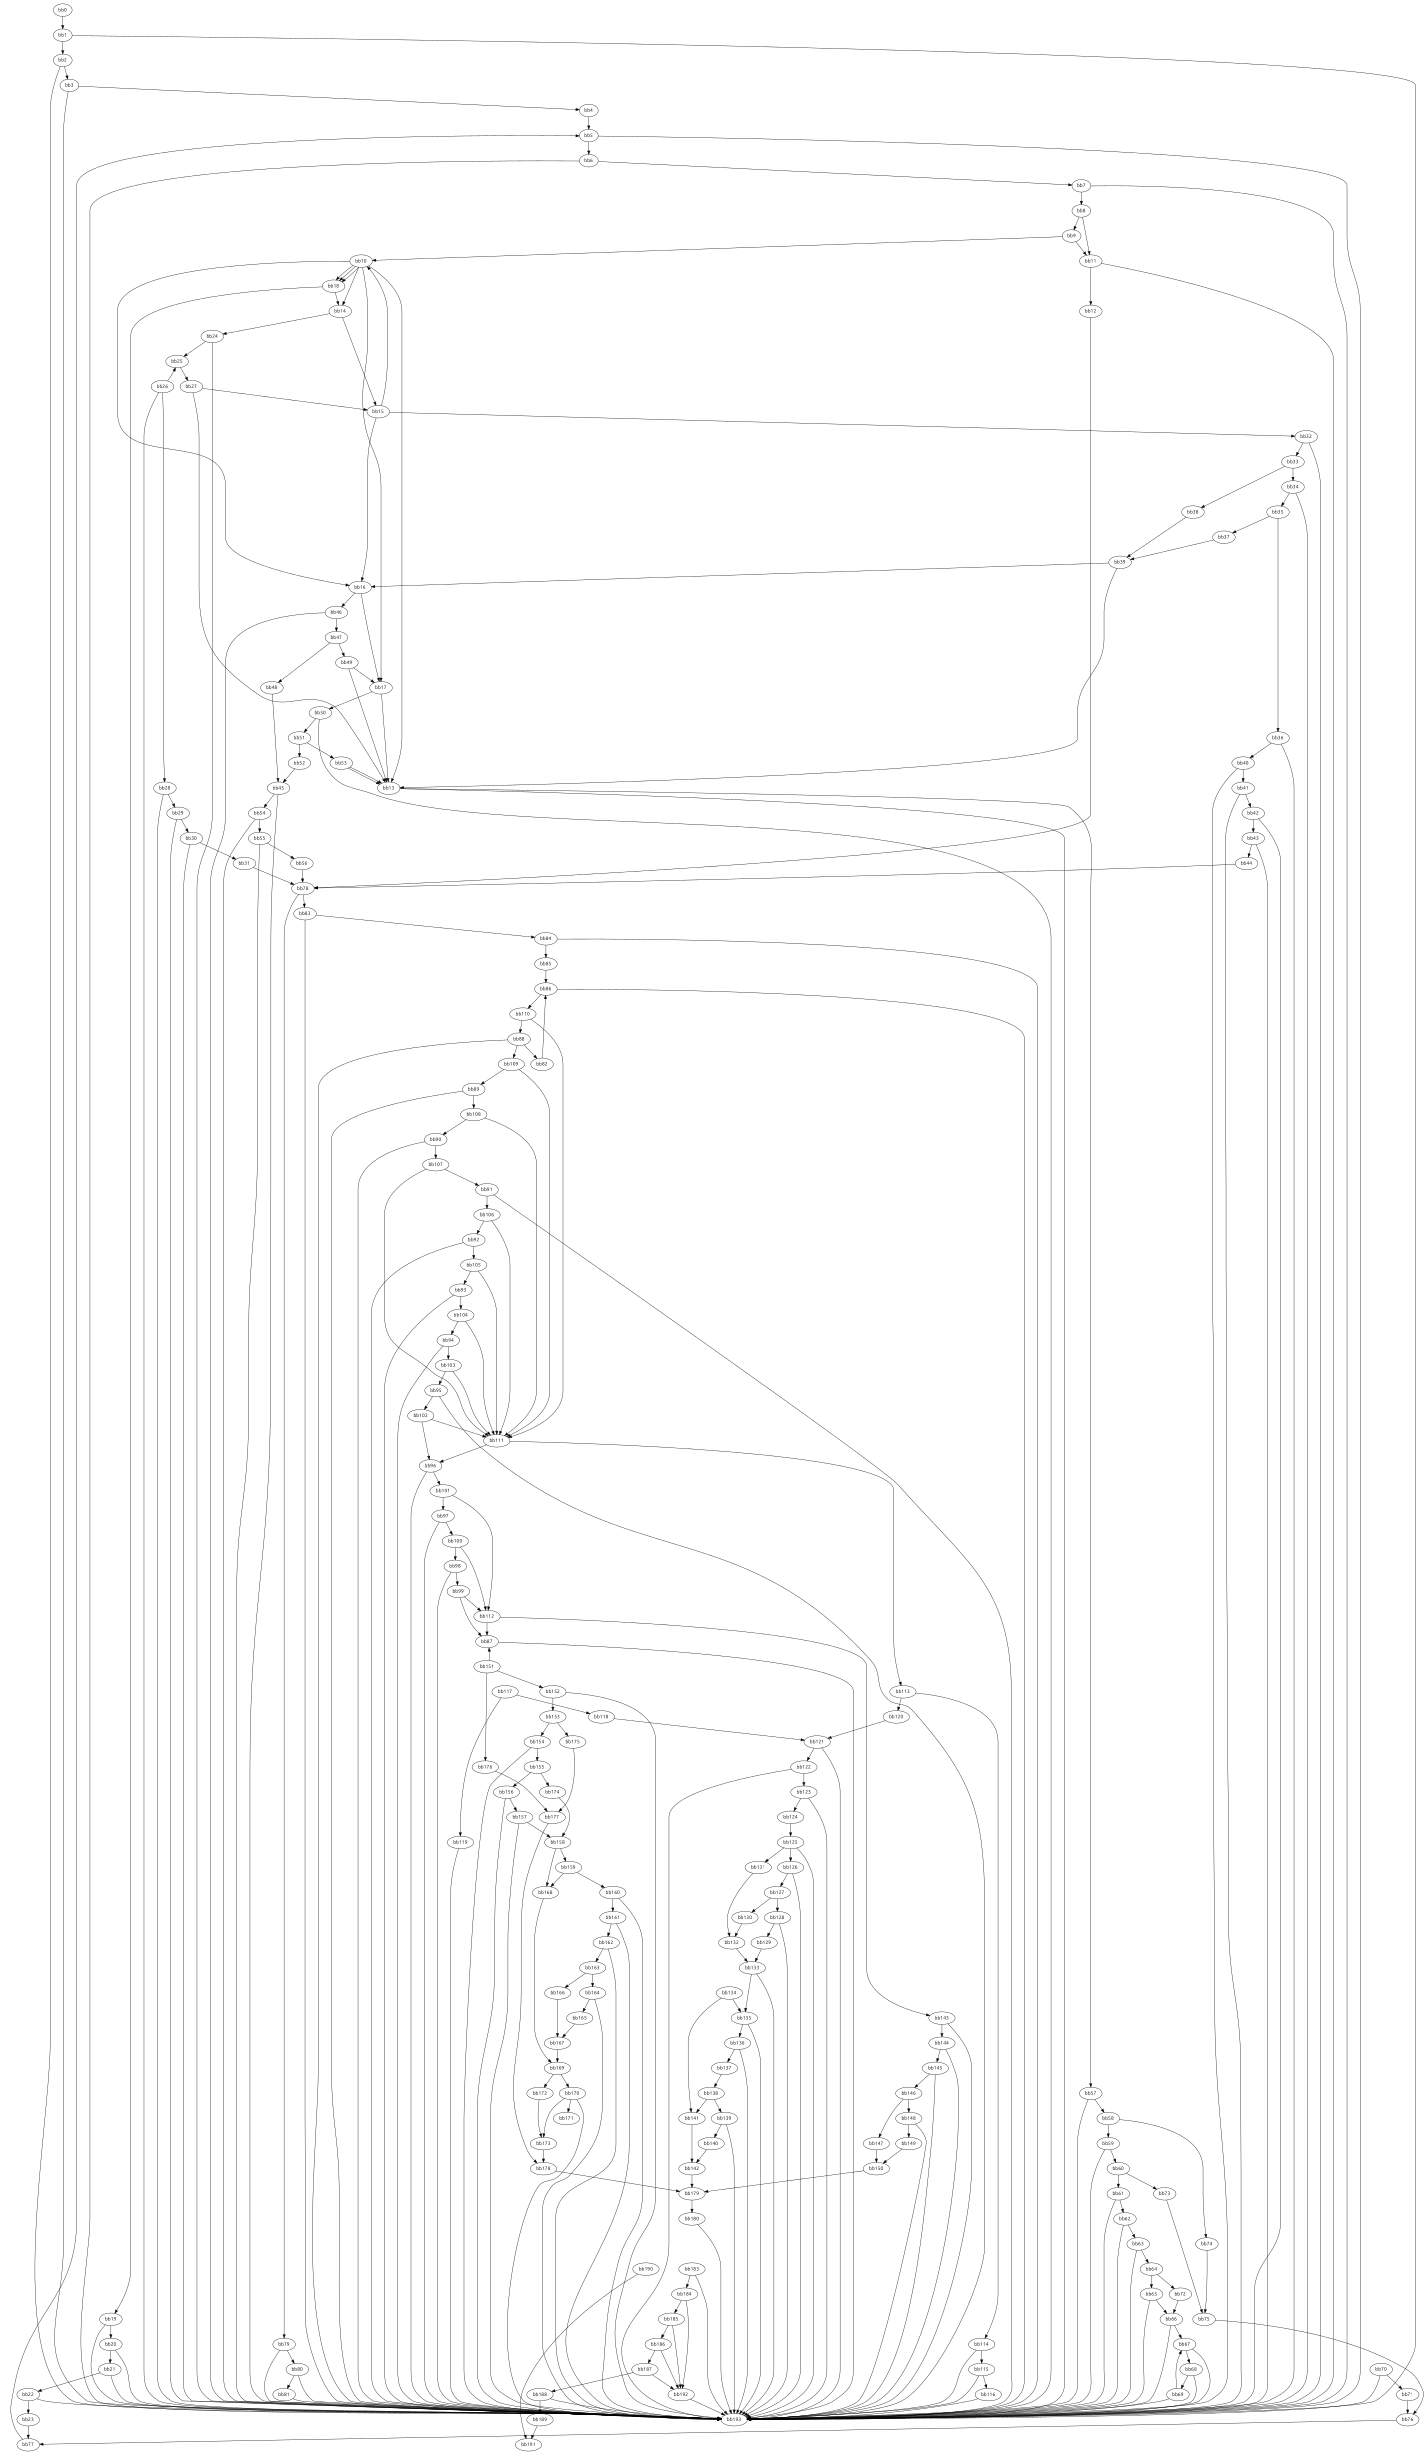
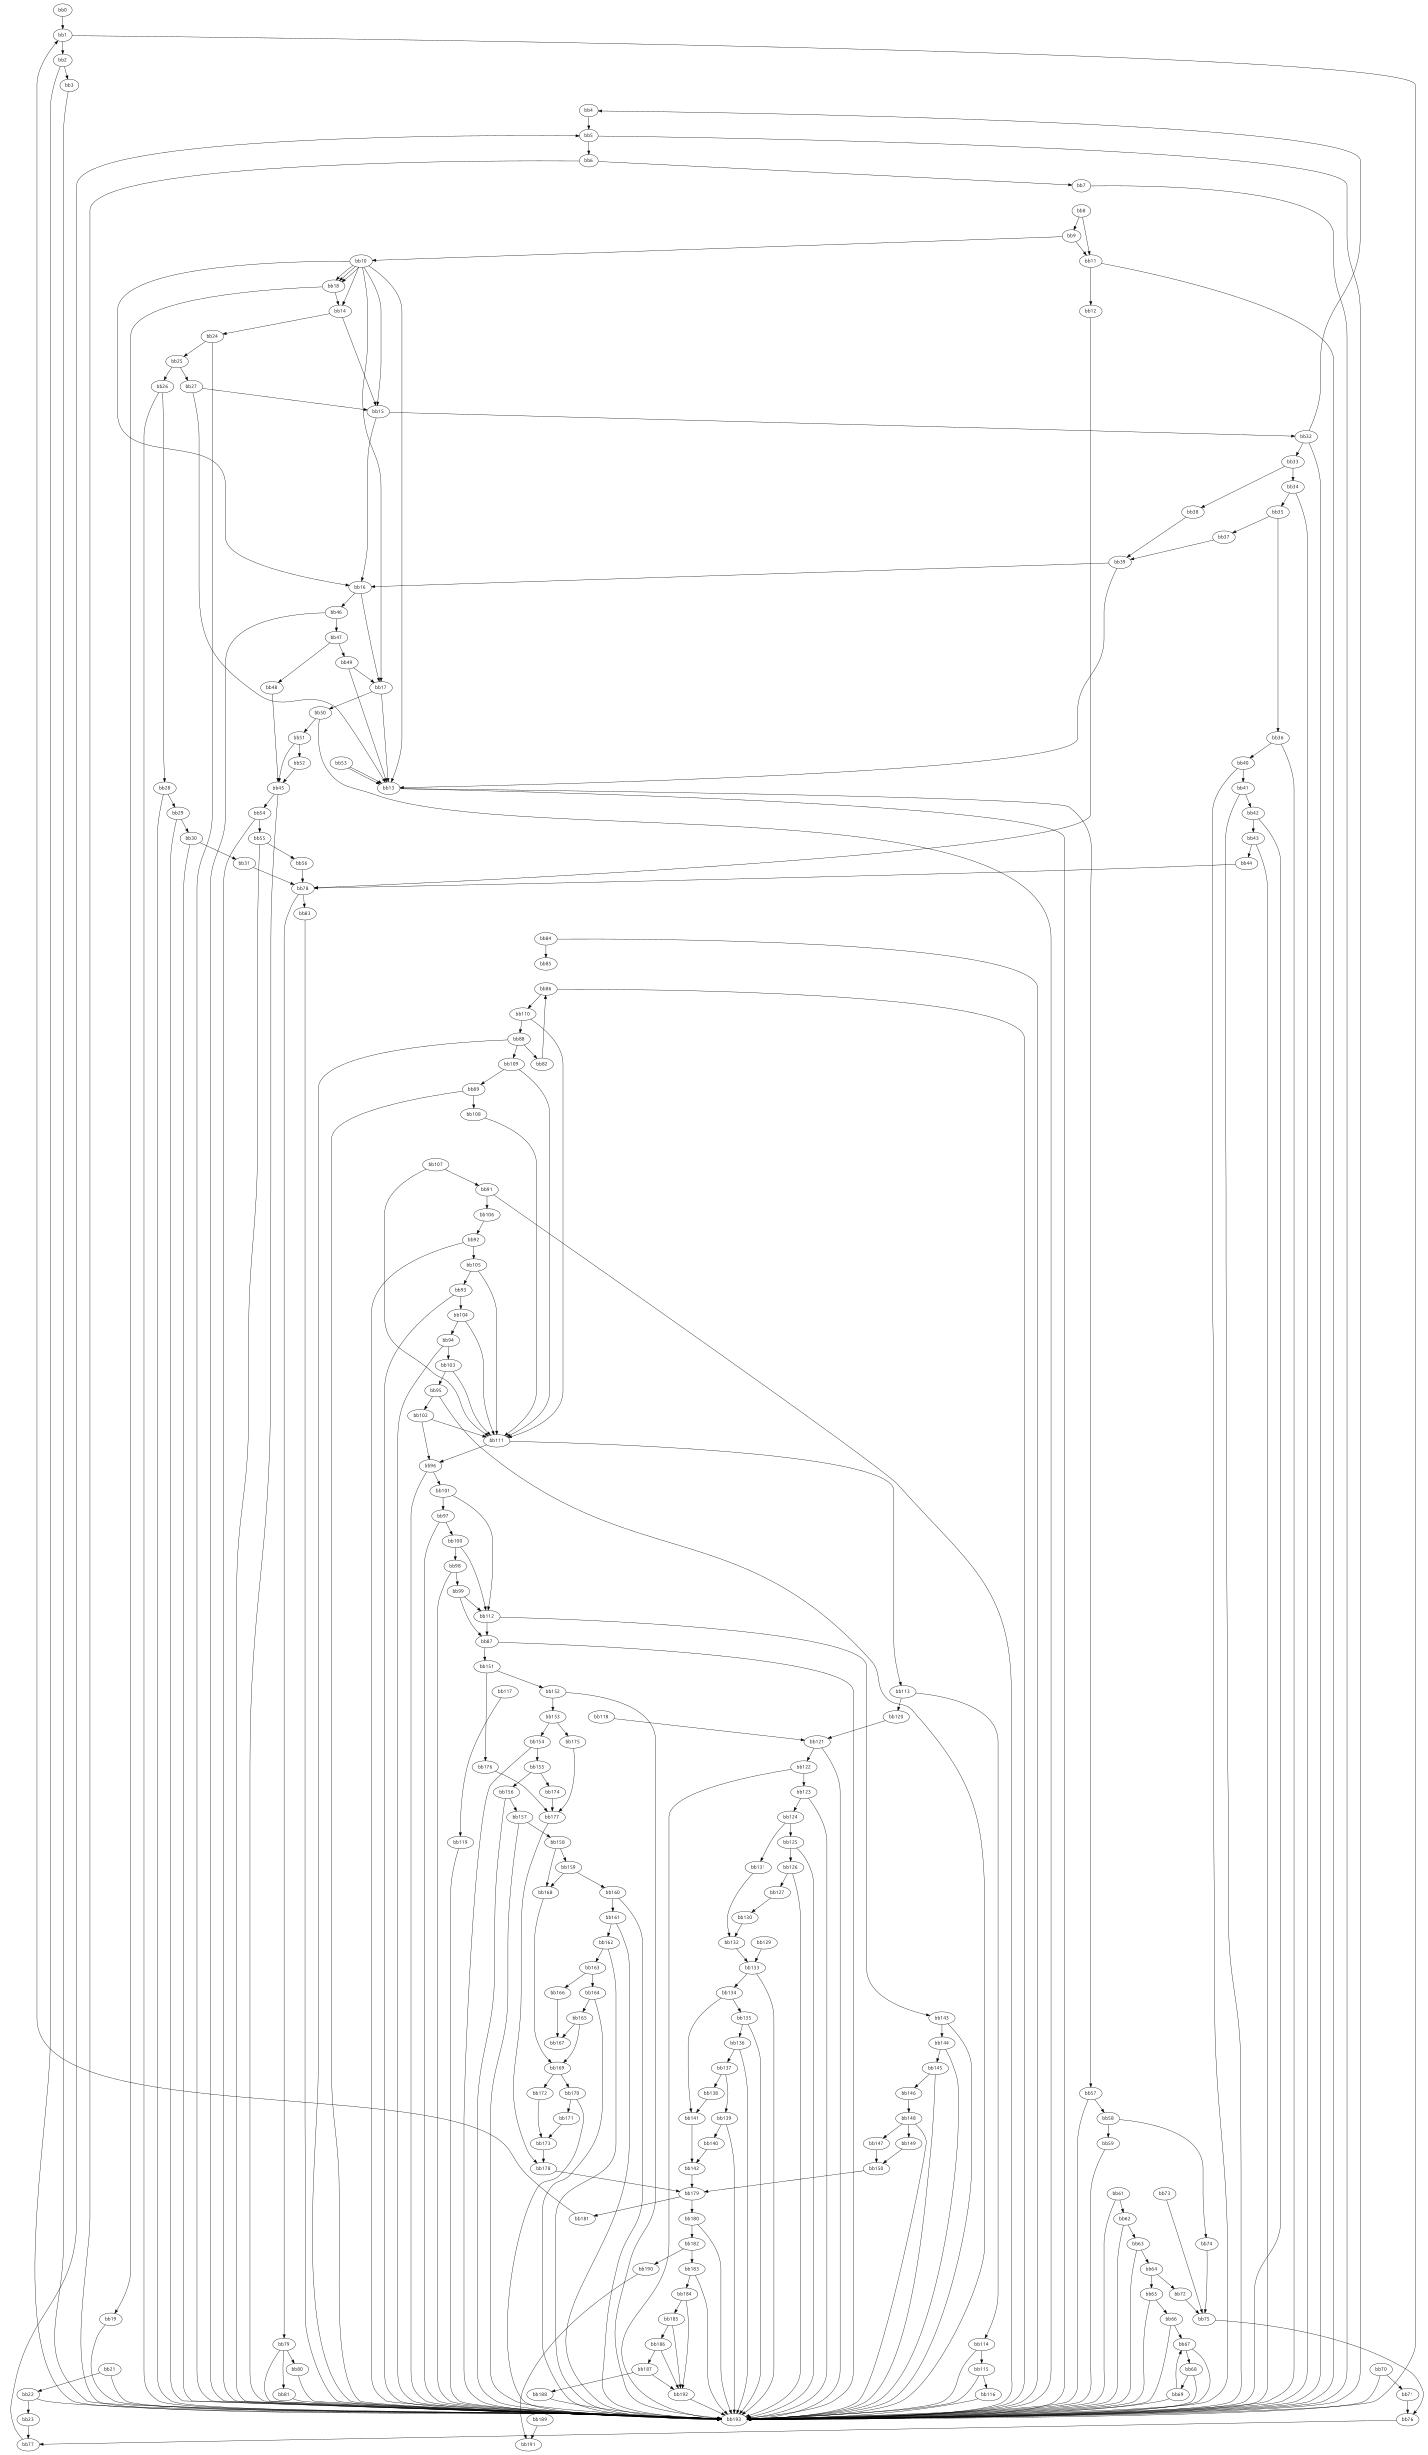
edge "bb3" -> "bb4": now "bb32" -> "bb4"
edge "bb7" -> "bb8": removed
edge "bb15" -> "bb10": reversed
edge "bb26" -> "bb25": reversed
edge "bb51" -> "bb53": now "bb51" -> "bb45"
edge "bb83" -> "bb84": removed
edge "bb85" -> "bb86": removed
node "bb90": removed
edge "bb106" -> "bb111": removed
edge "bb151" -> "bb87": reversed
edge "bb117" -> "bb118": removed
edge "bb174" -> "bb158": now "bb174" -> "bb177"
edge "bb125" -> "bb131": now "bb124" -> "bb131"
node "bb128": removed
edge "bb133" -> "bb135": now "bb133" -> "bb134"
edge "bb167" -> "bb169": now "bb165" -> "bb169"
edge "bb138" -> "bb139": now "bb137" -> "bb139"
edge "bb170" -> "bb173": now "bb171" -> "bb173"
edge "bb146" -> "bb147": now "bb148" -> "bb147"
node "bb60": removed
node "bb181": added
node "bb182": added
edge "bb72" -> "bb66": now "bb72" -> "bb75"
node "bb20": removed
edge "bb80" -> "bb81": now "bb79" -> "bb81"
edge "bb188" -> "bb189": removed
